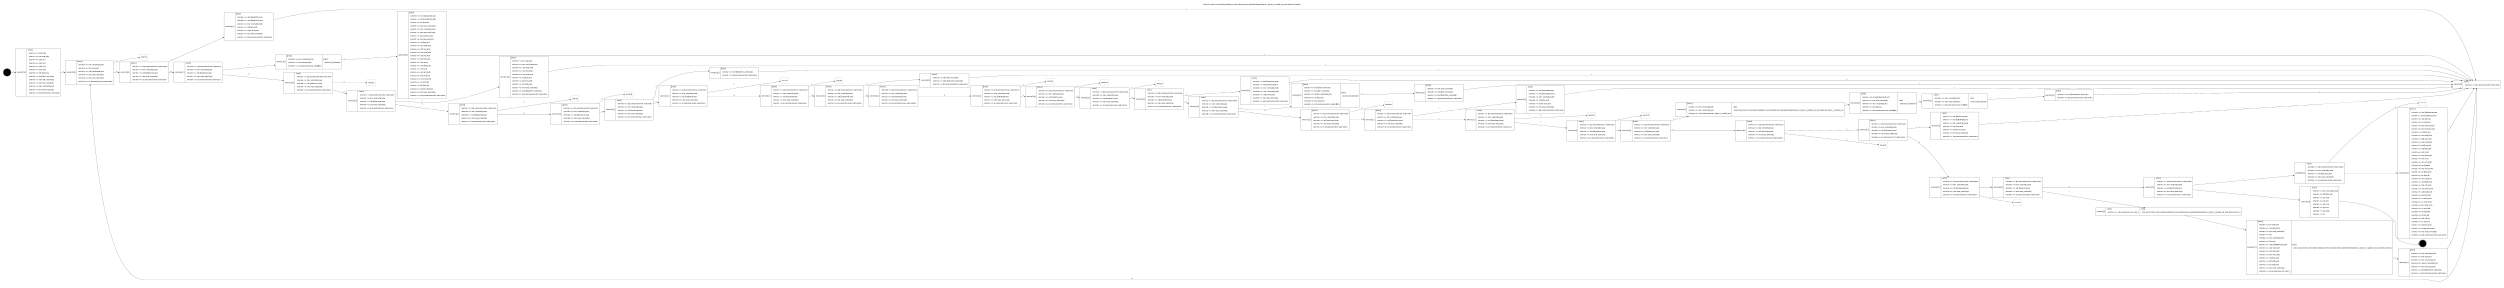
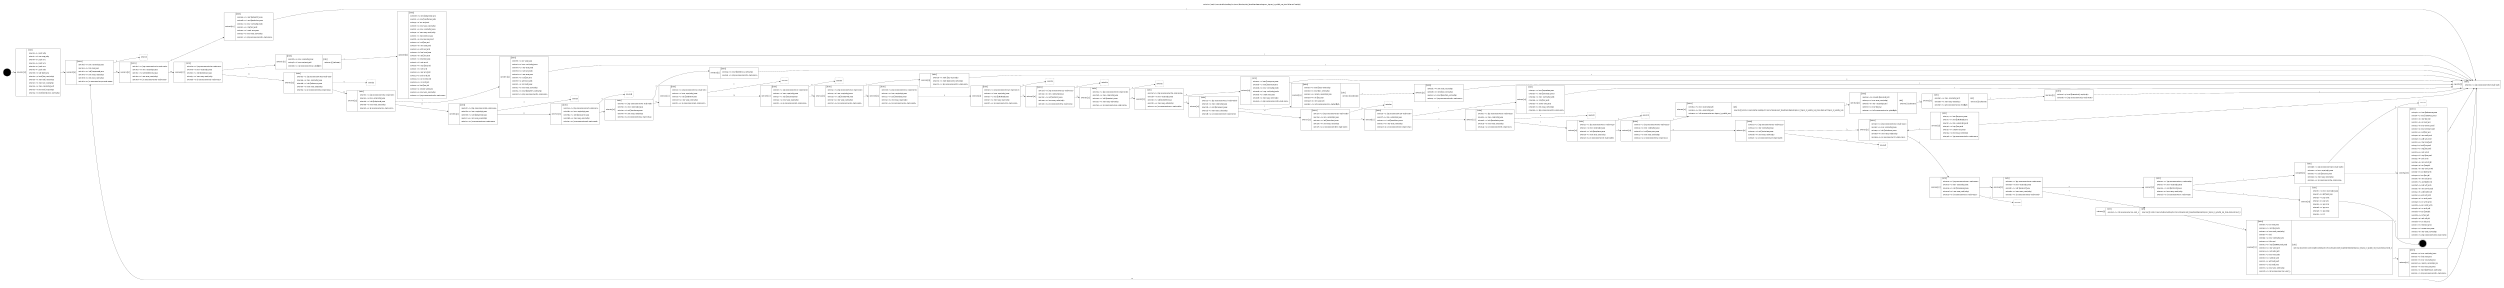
edge "0x401677 [25]" -> "0x401717 [27]": reversed
